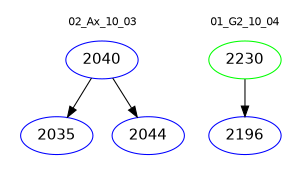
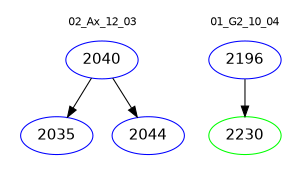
cluster "02_Ax_10_03": label "02_Ax_10_03" -> "02_Ax_12_03"
edge "2230" -> "2196": reversed
